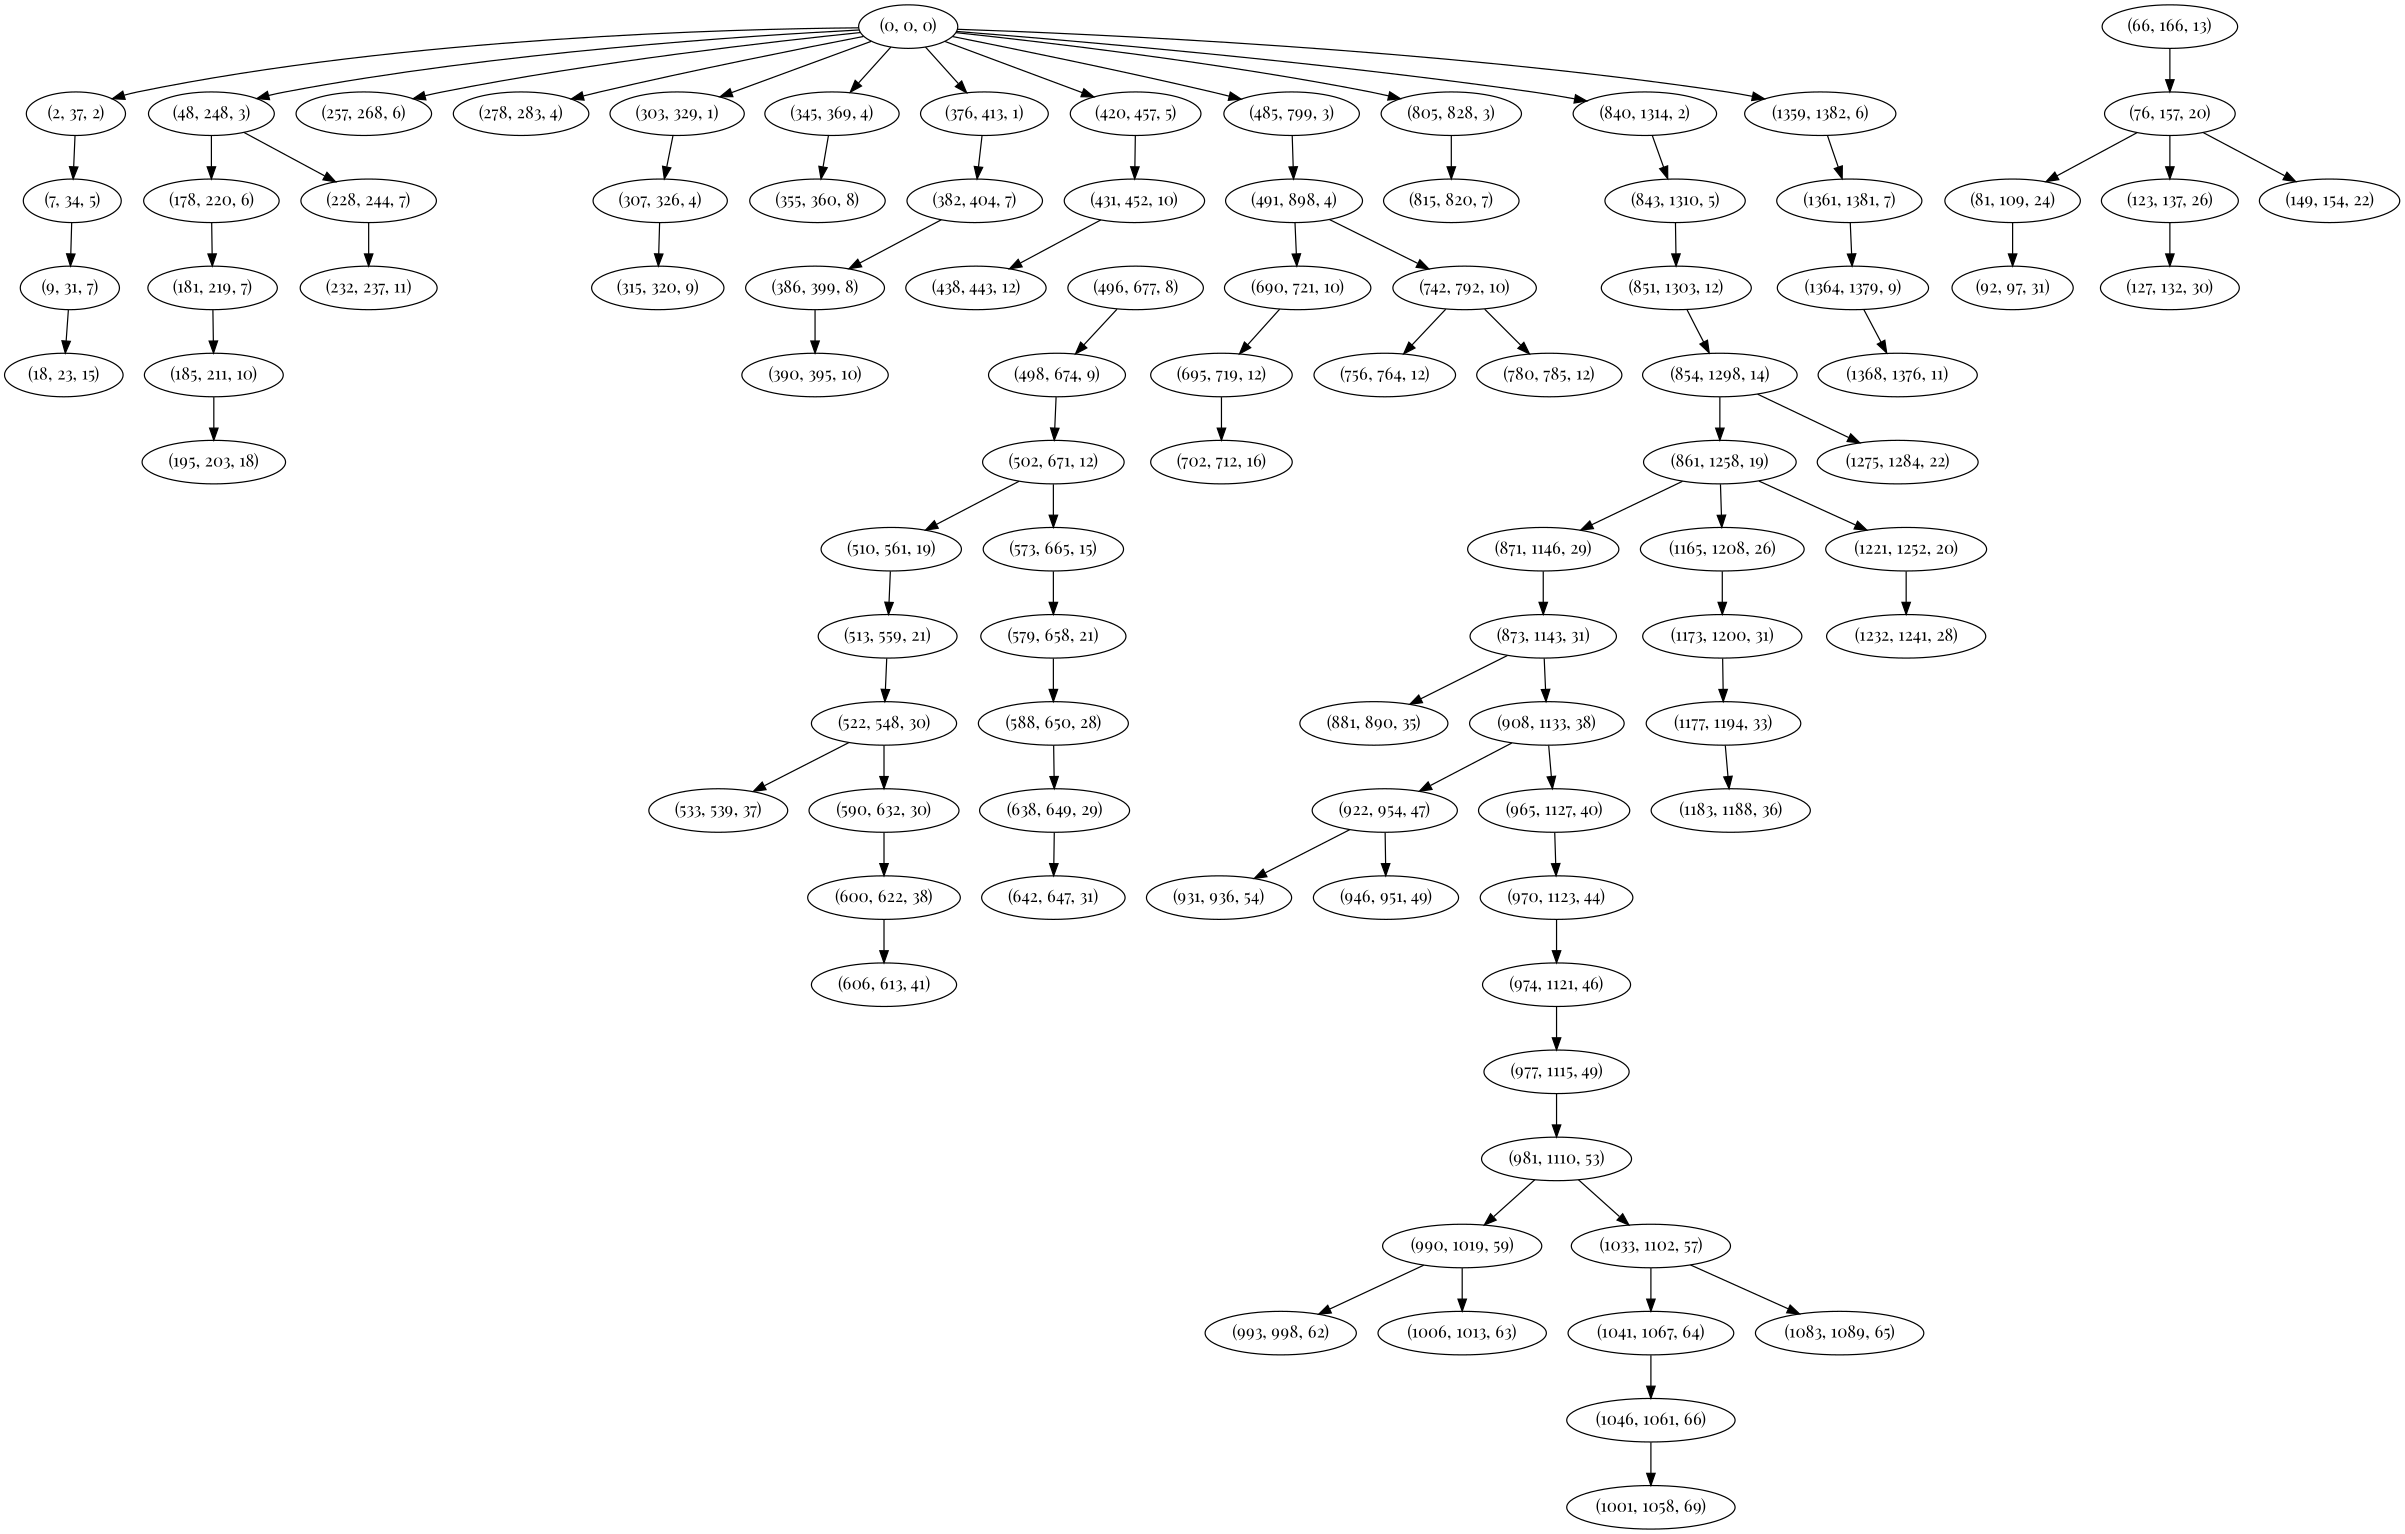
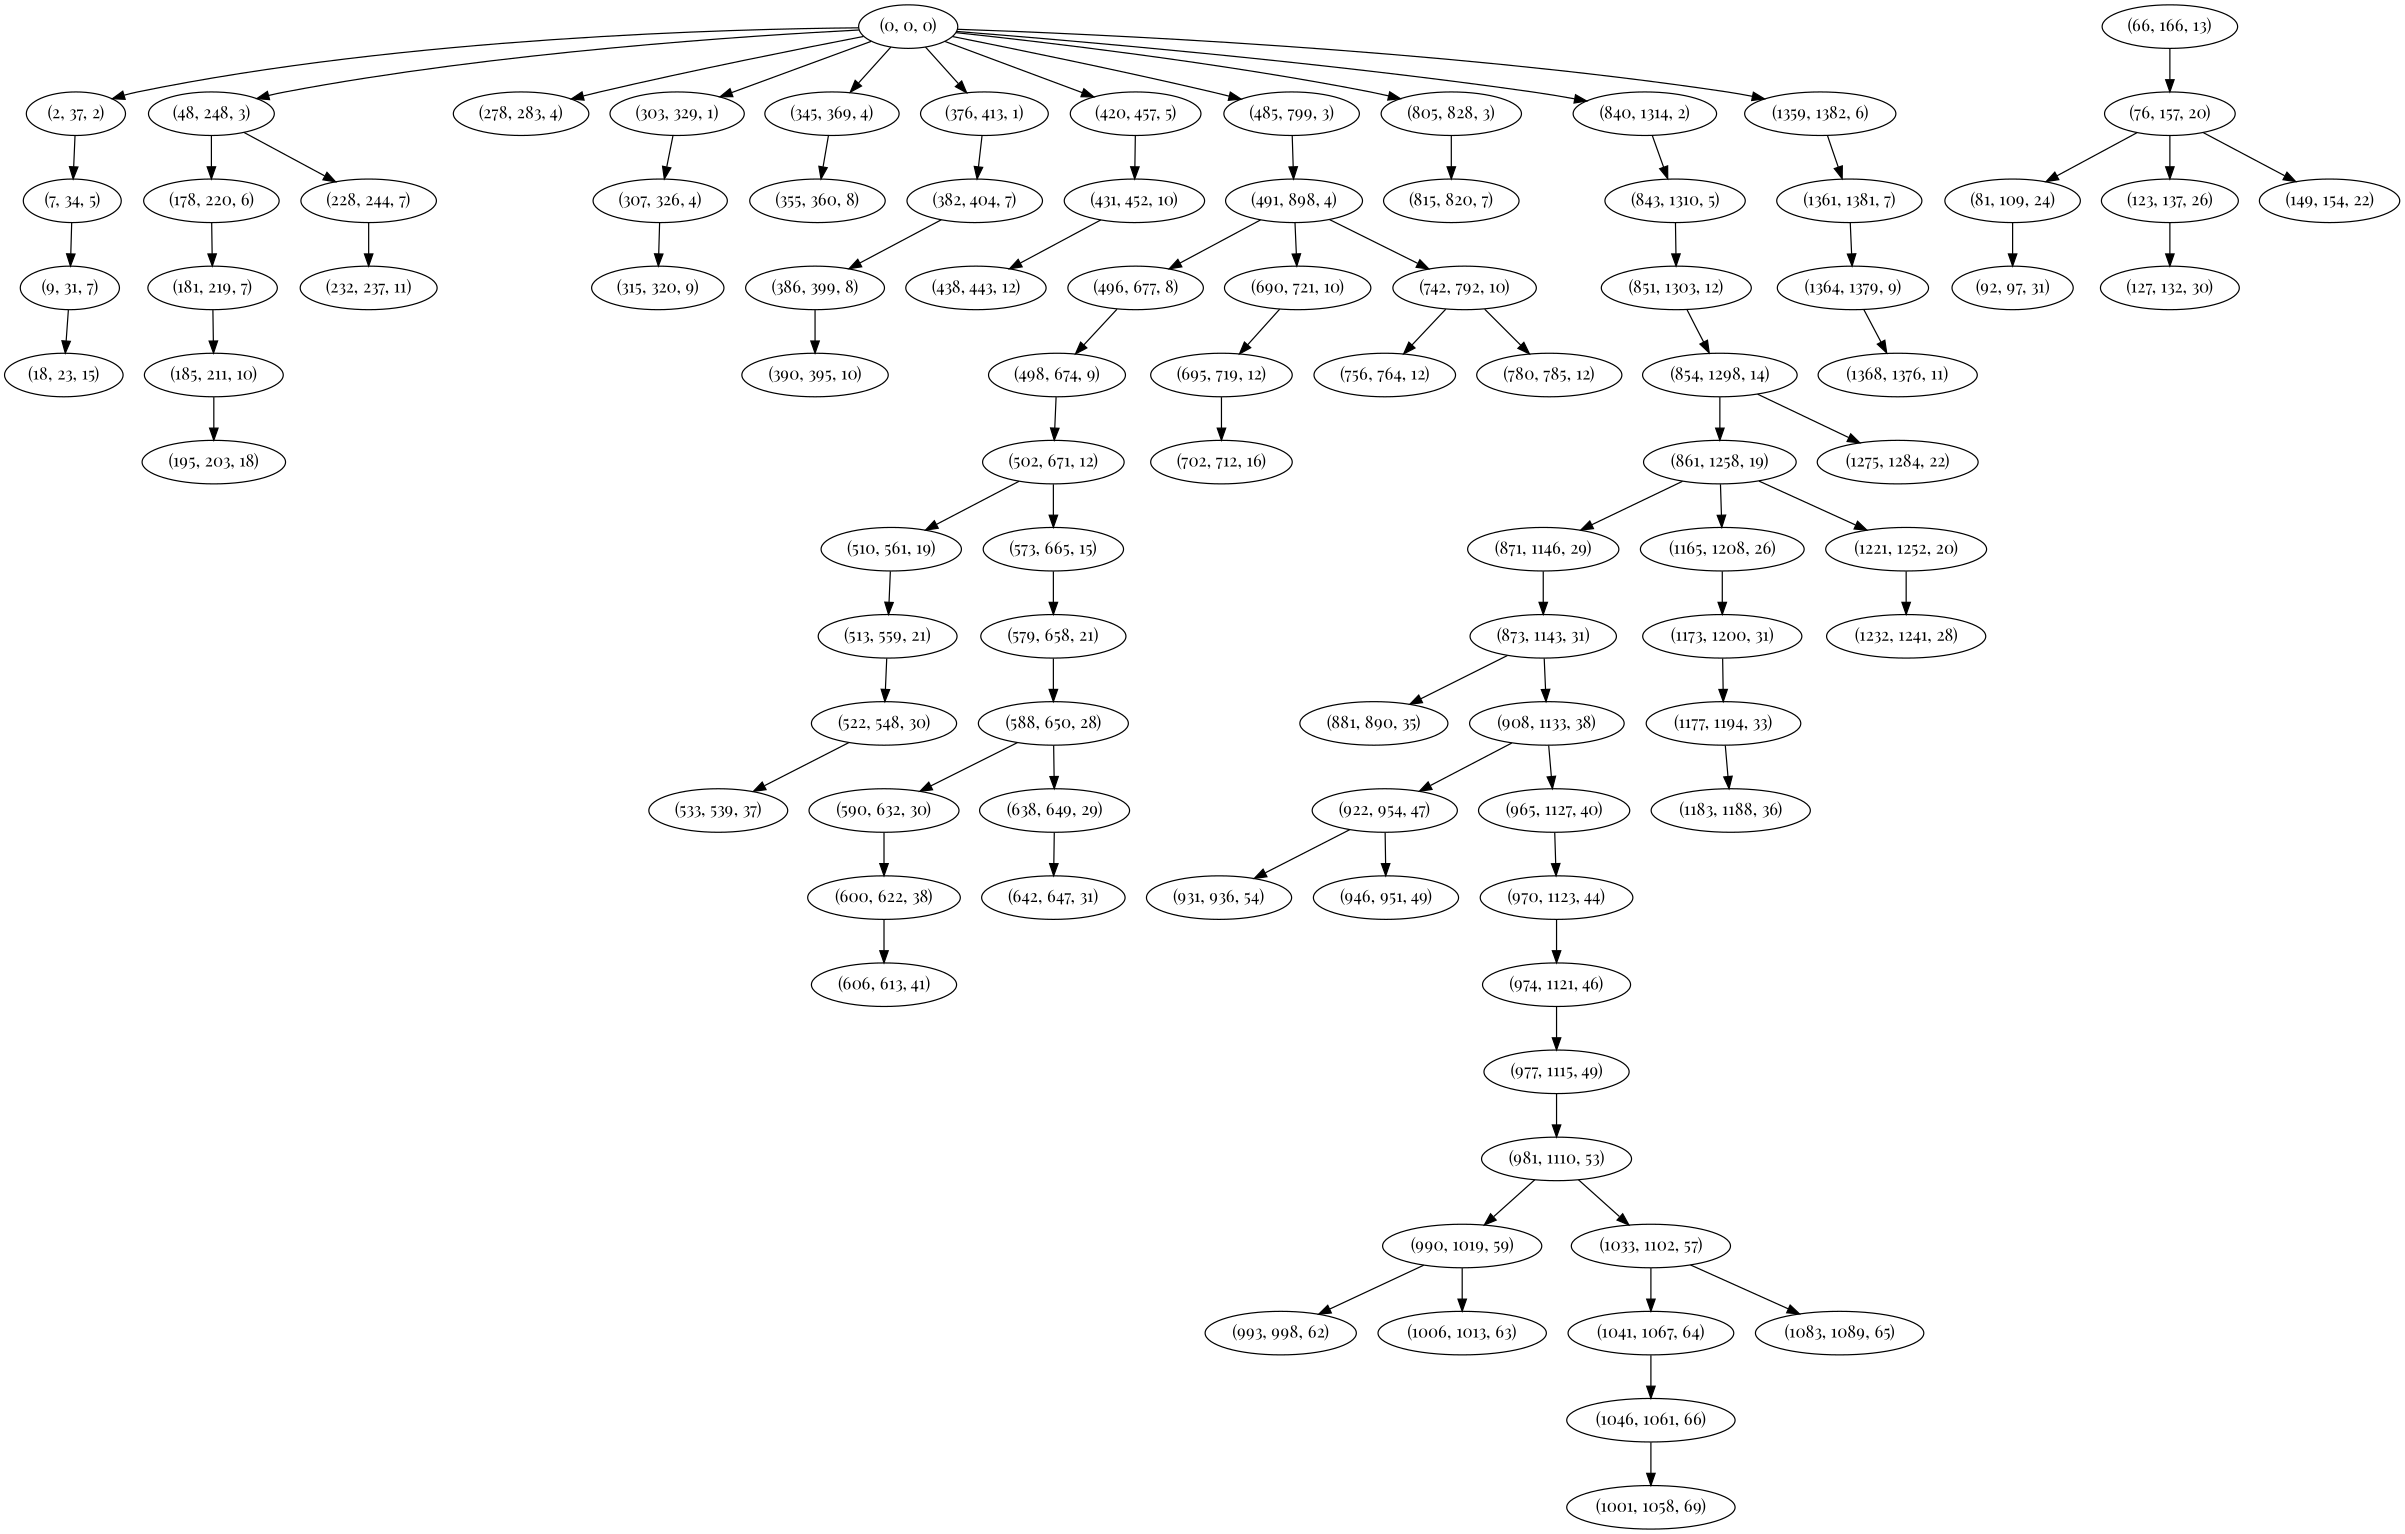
node "(257, 268, 6)": removed
edge "(491, 898, 4)" -> "(496, 677, 8)": added
edge "(522, 548, 30)" -> "(590, 632, 30)": now "(588, 650, 28)" -> "(590, 632, 30)"
